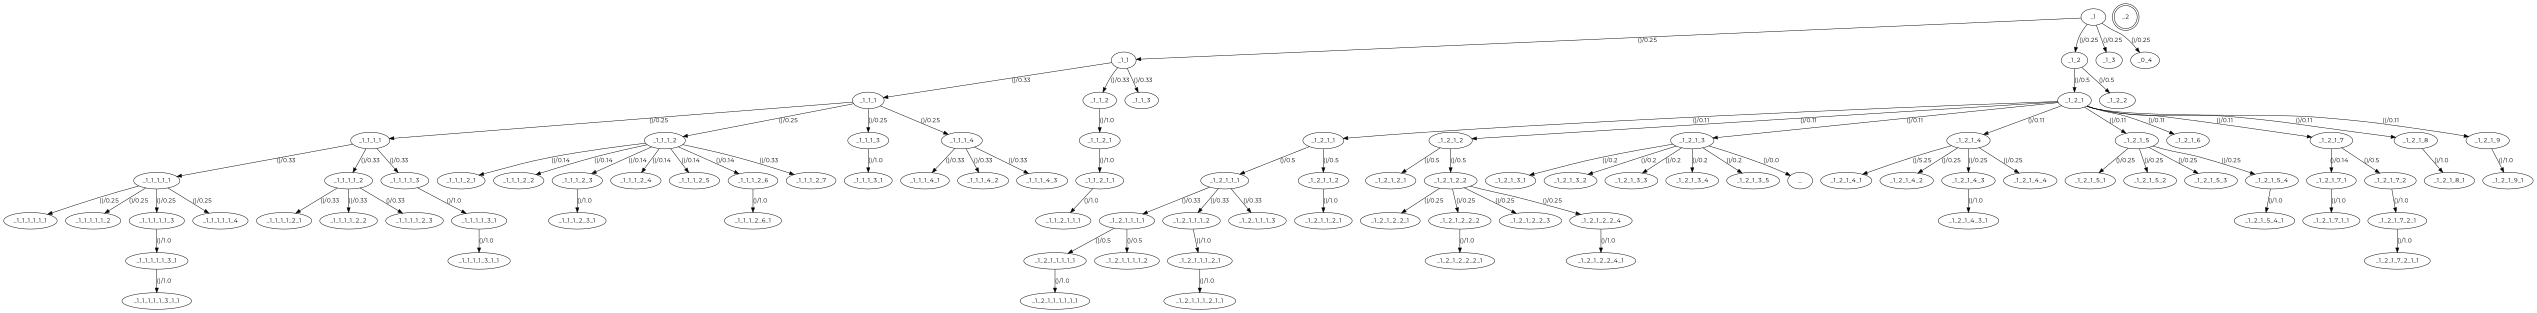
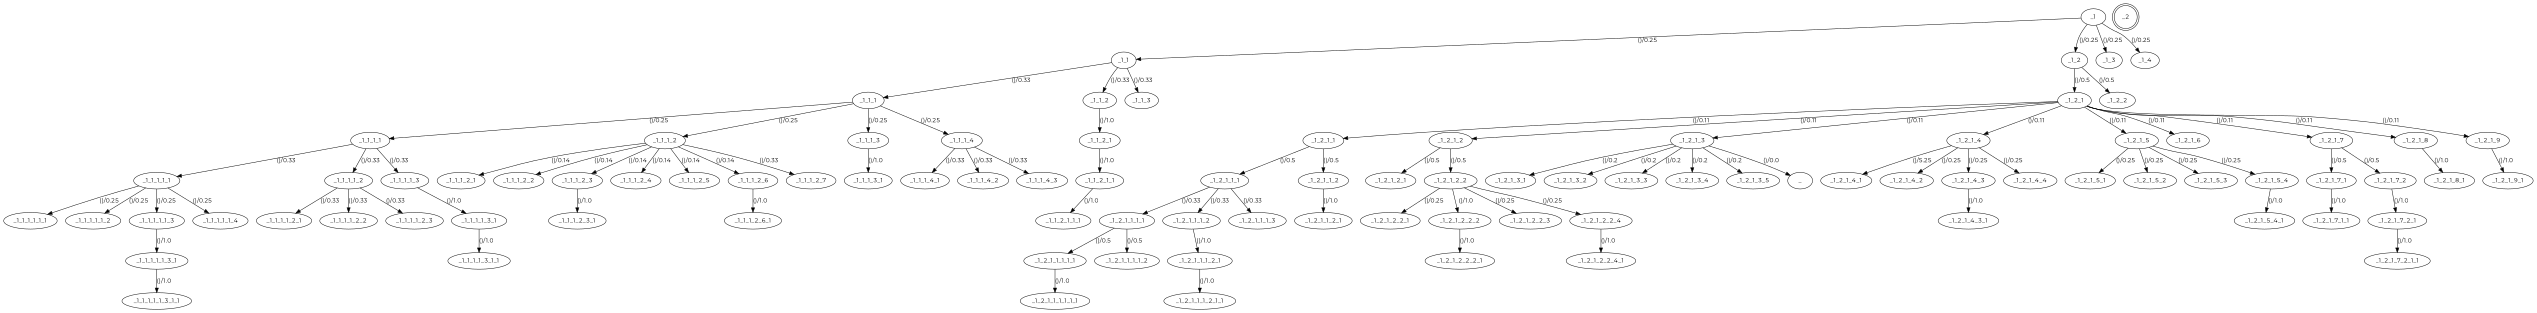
node "_0_4": label "_0_4" -> "_1_4"
edge "_1_2_1_7" -> "_1_2_1_7_1": label "()/0.14" -> "()/0.5"
edge "_1_2_1_2_2" -> "_1_2_1_2_2_2": label "()/0.25" -> "()/1.0"
